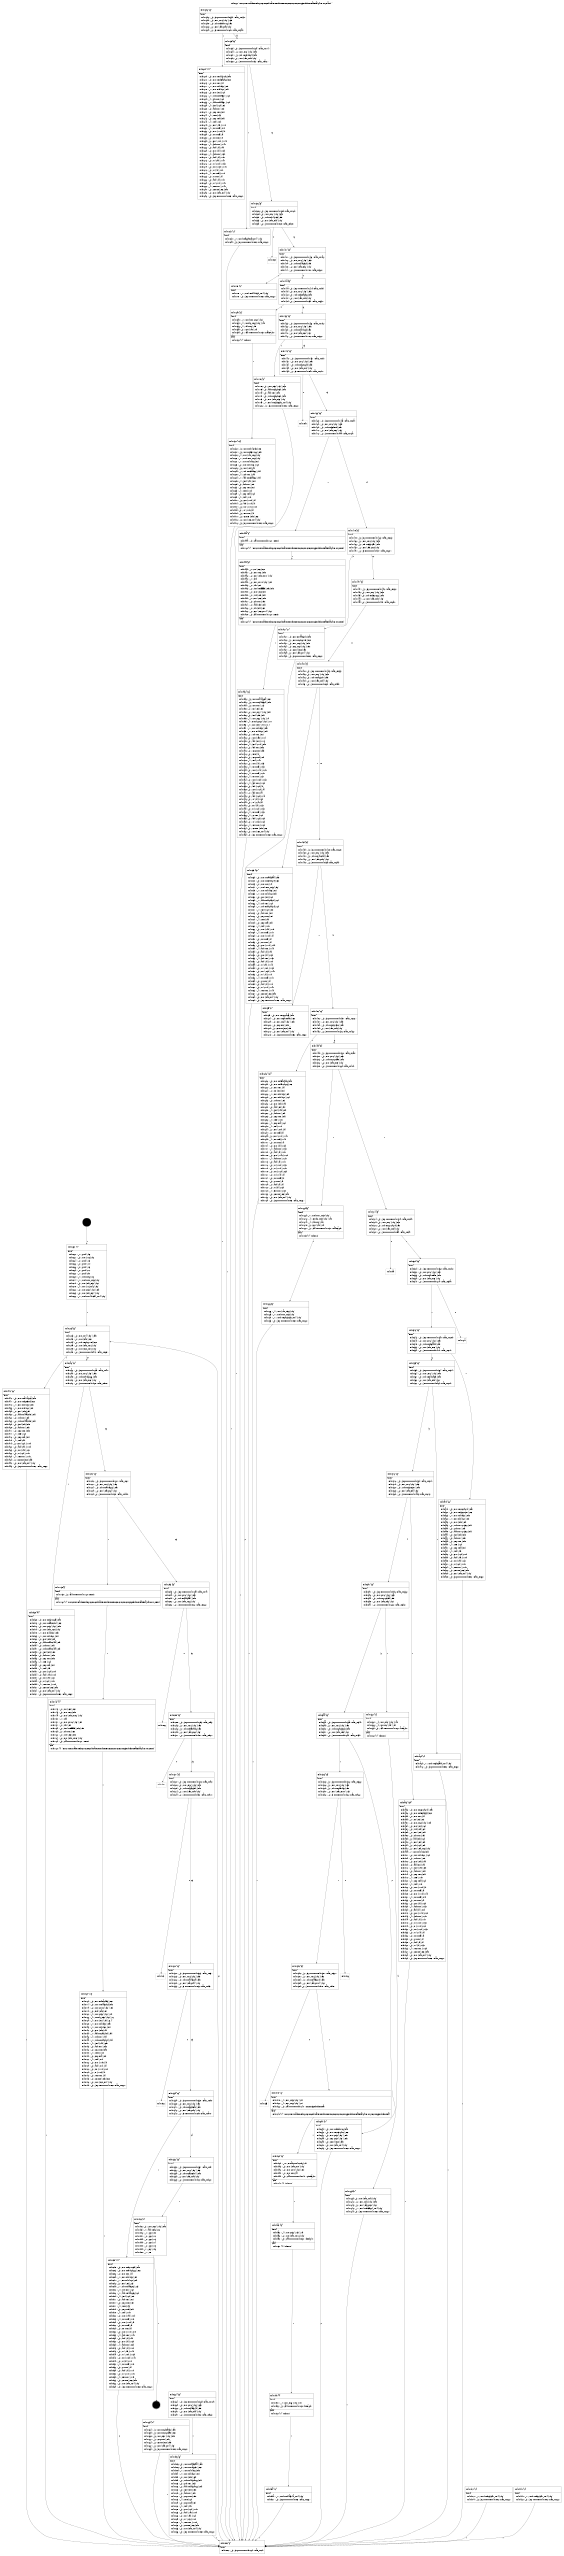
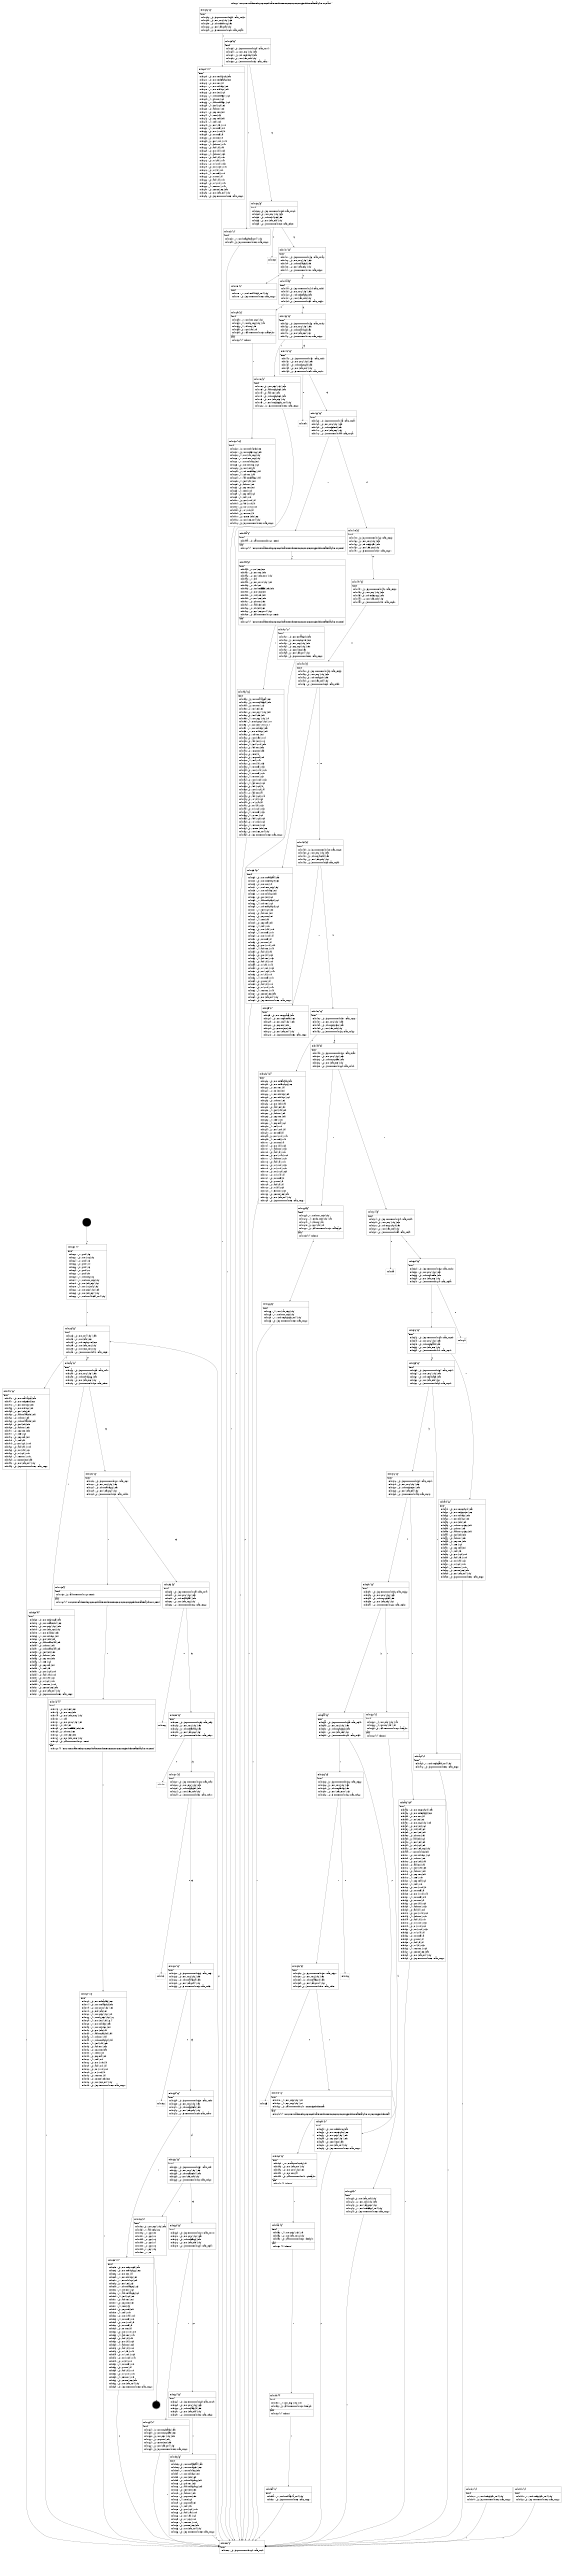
edge "0x4013b6 [25]" -> "0x4013cf [25]": removed, label "19"
edge "0x40147e [25]" -> "0x401927 [27]": removed, label "2"
node "0x40136b [25]": added
